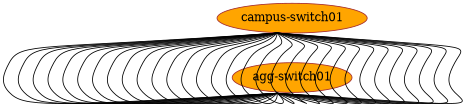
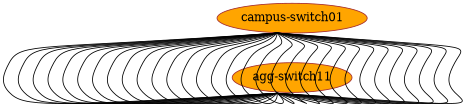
node "agg-switch01": label "agg-switch01" -> "agg-switch11"
